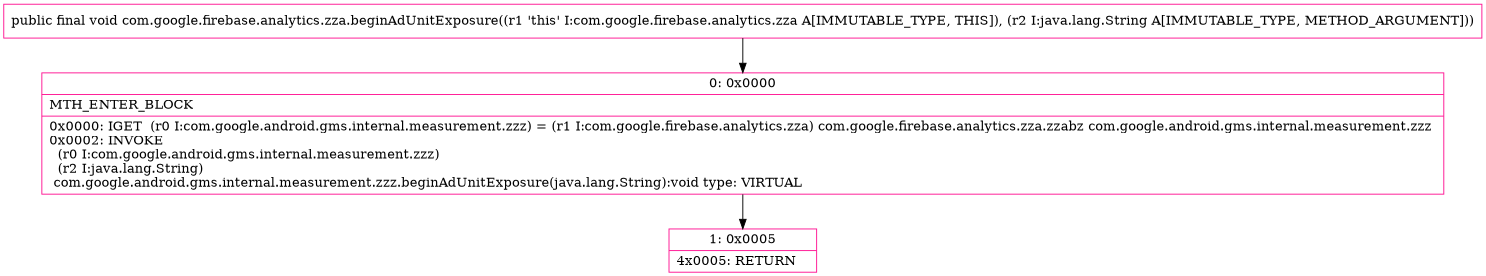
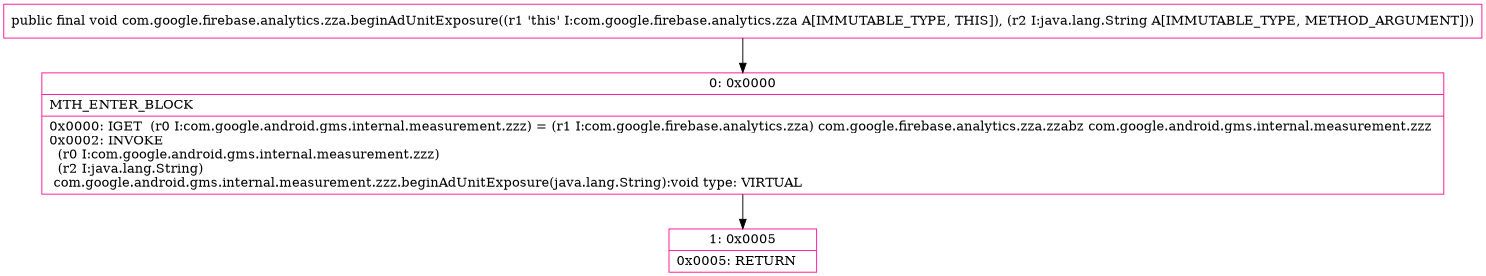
node "1: 0x0005": text "4x0005: RETURN" -> "0x0005: RETURN"
